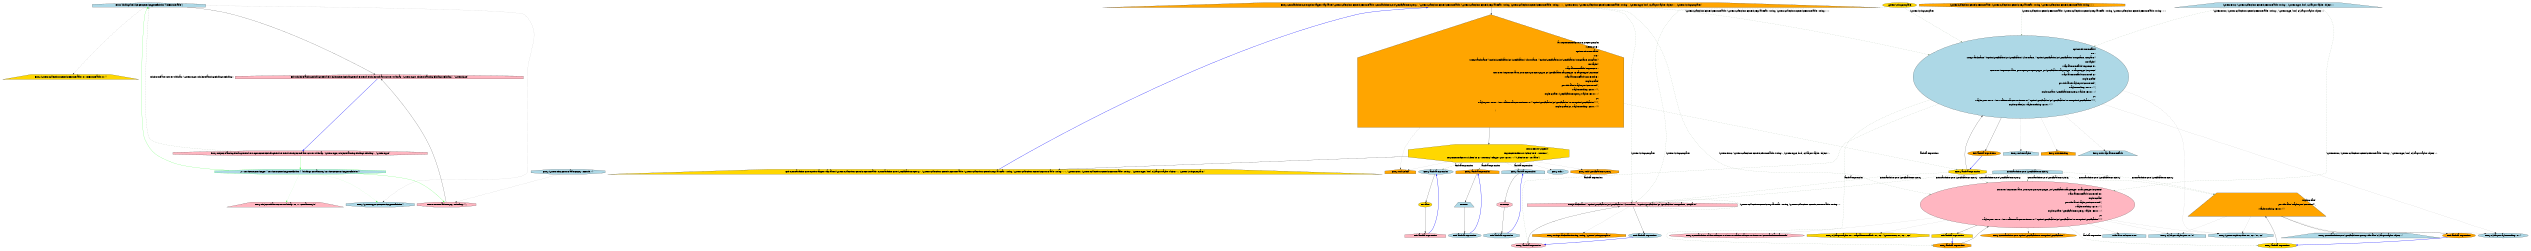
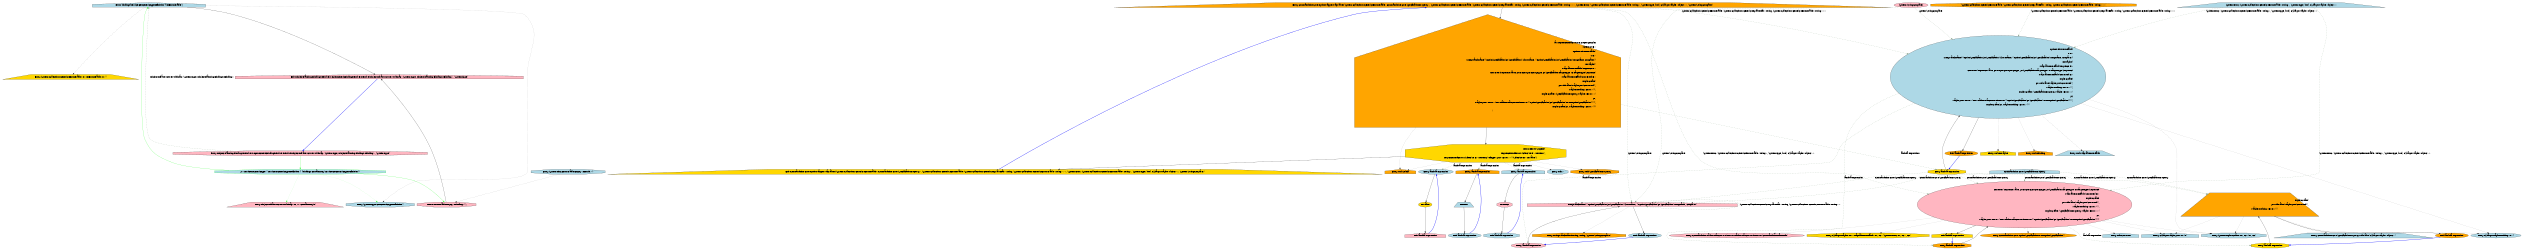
node "System.StringComparer": fillcolor gold -> lightpink
node "Entry Unk.ToMaybe": fillcolor lightblue -> gold
node "WithValue Unk.converter": label "WithValue Unk.converter" -> "Entry Unk.converter"
